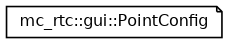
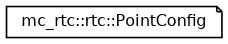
node "mc_rtc::gui::PointConfig": label "mc_rtc::gui::PointConfig" -> "mc_rtc::rtc::PointConfig"
